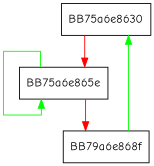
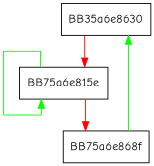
node "BB75a6e8630": label "BB75a6e8630" -> "BB35a6e8630"
node "BB75a6e865e": label "BB75a6e865e" -> "BB75a6e815e"
node "BB79a6e868f": label "BB79a6e868f" -> "BB75a6e868f"
